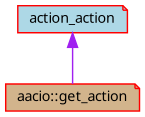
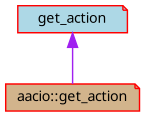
node "action_action": label "action_action" -> "get_action"
